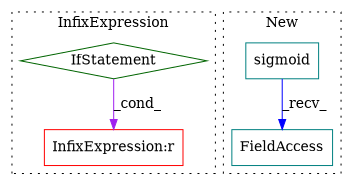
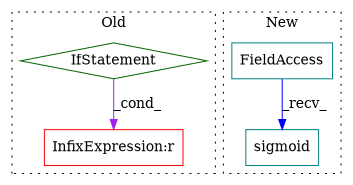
cluster "InfixExpression": label "InfixExpression" -> "Old"
edge "sigmoid" -> "FieldAccess": reversed
